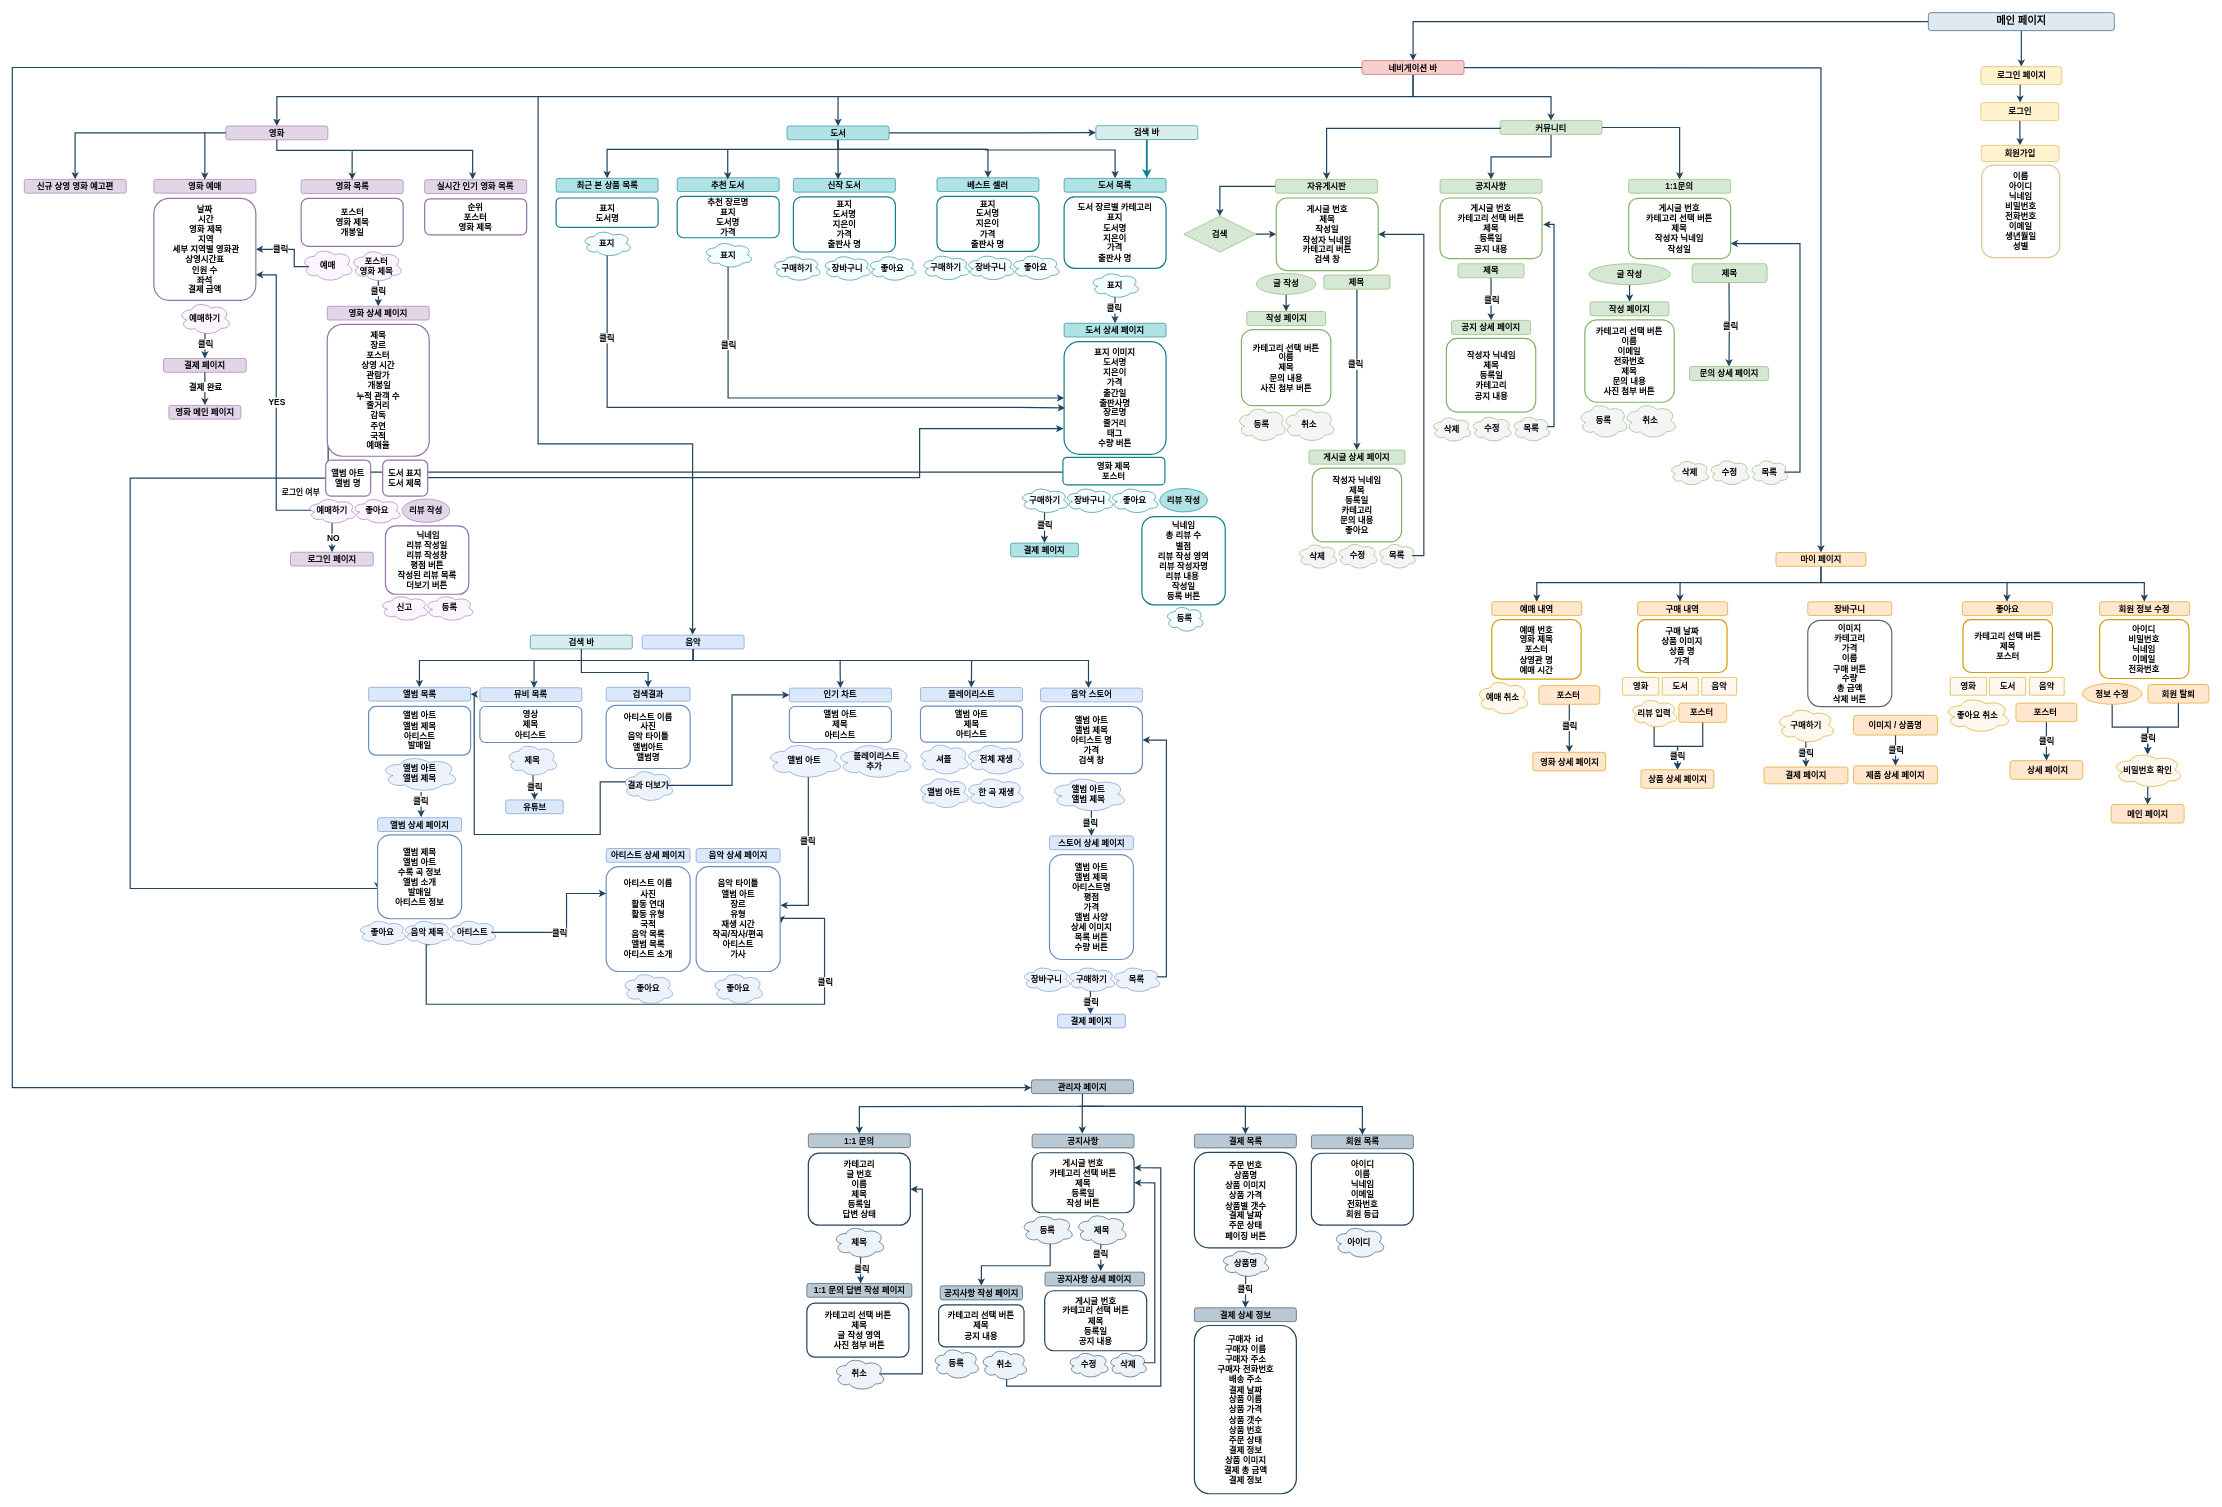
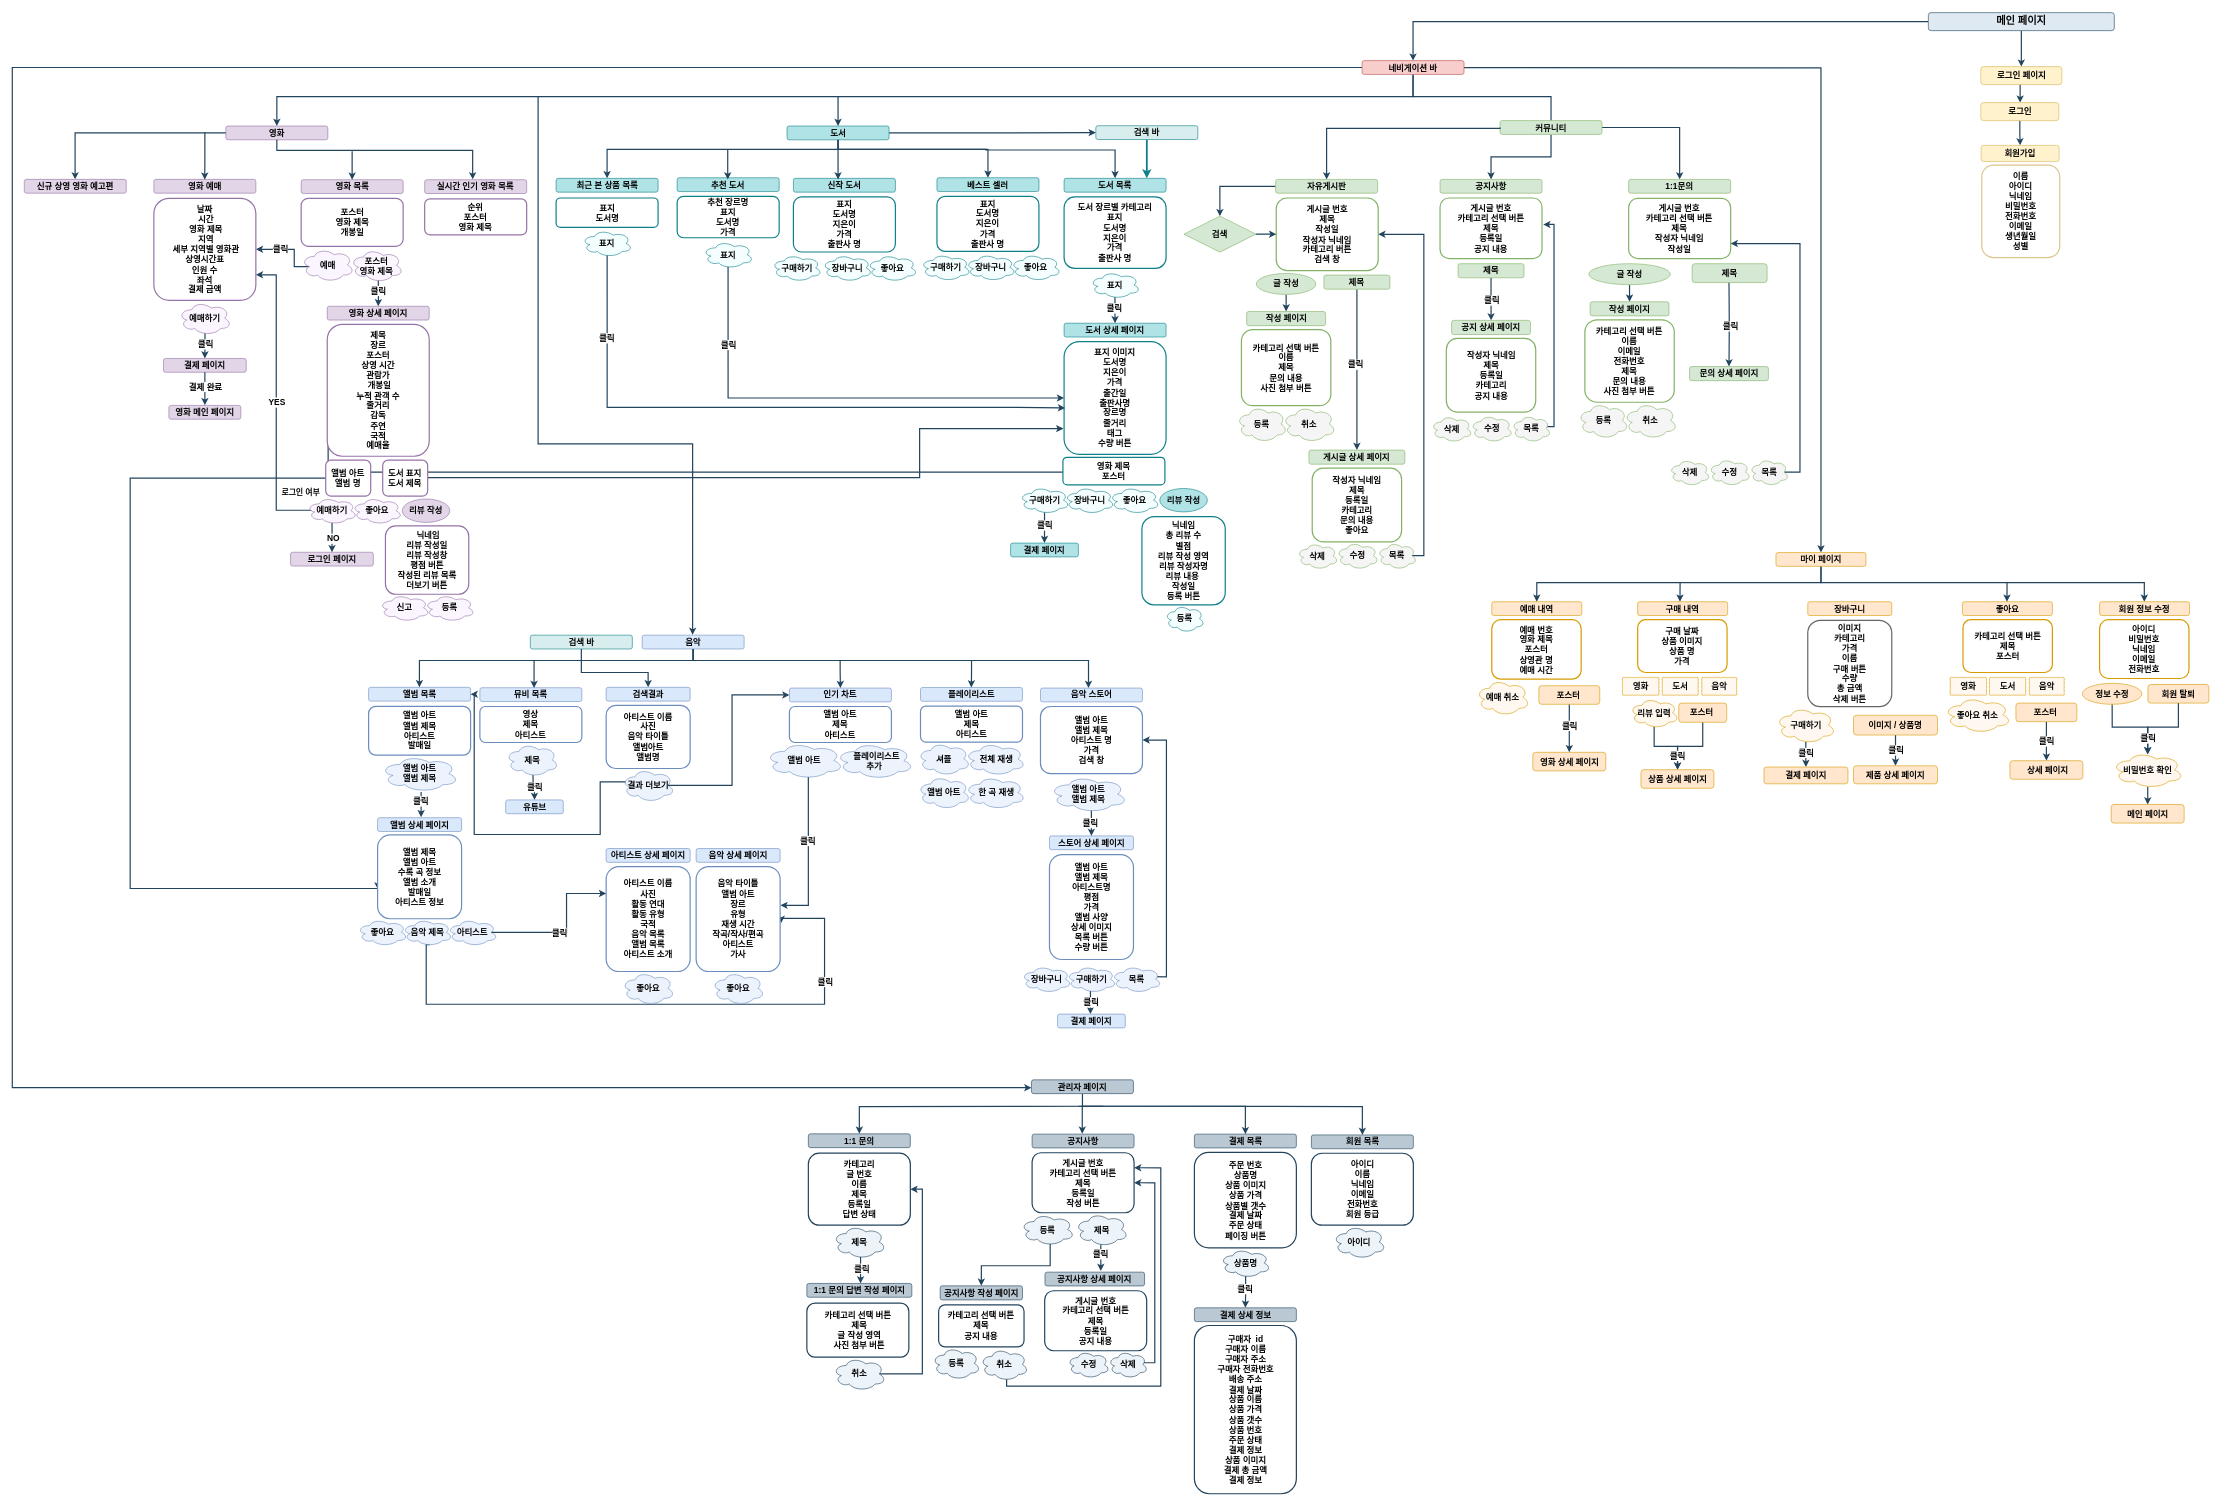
edge "네비게이션 바" -> "커뮤니티": arrowhead classic -> none
